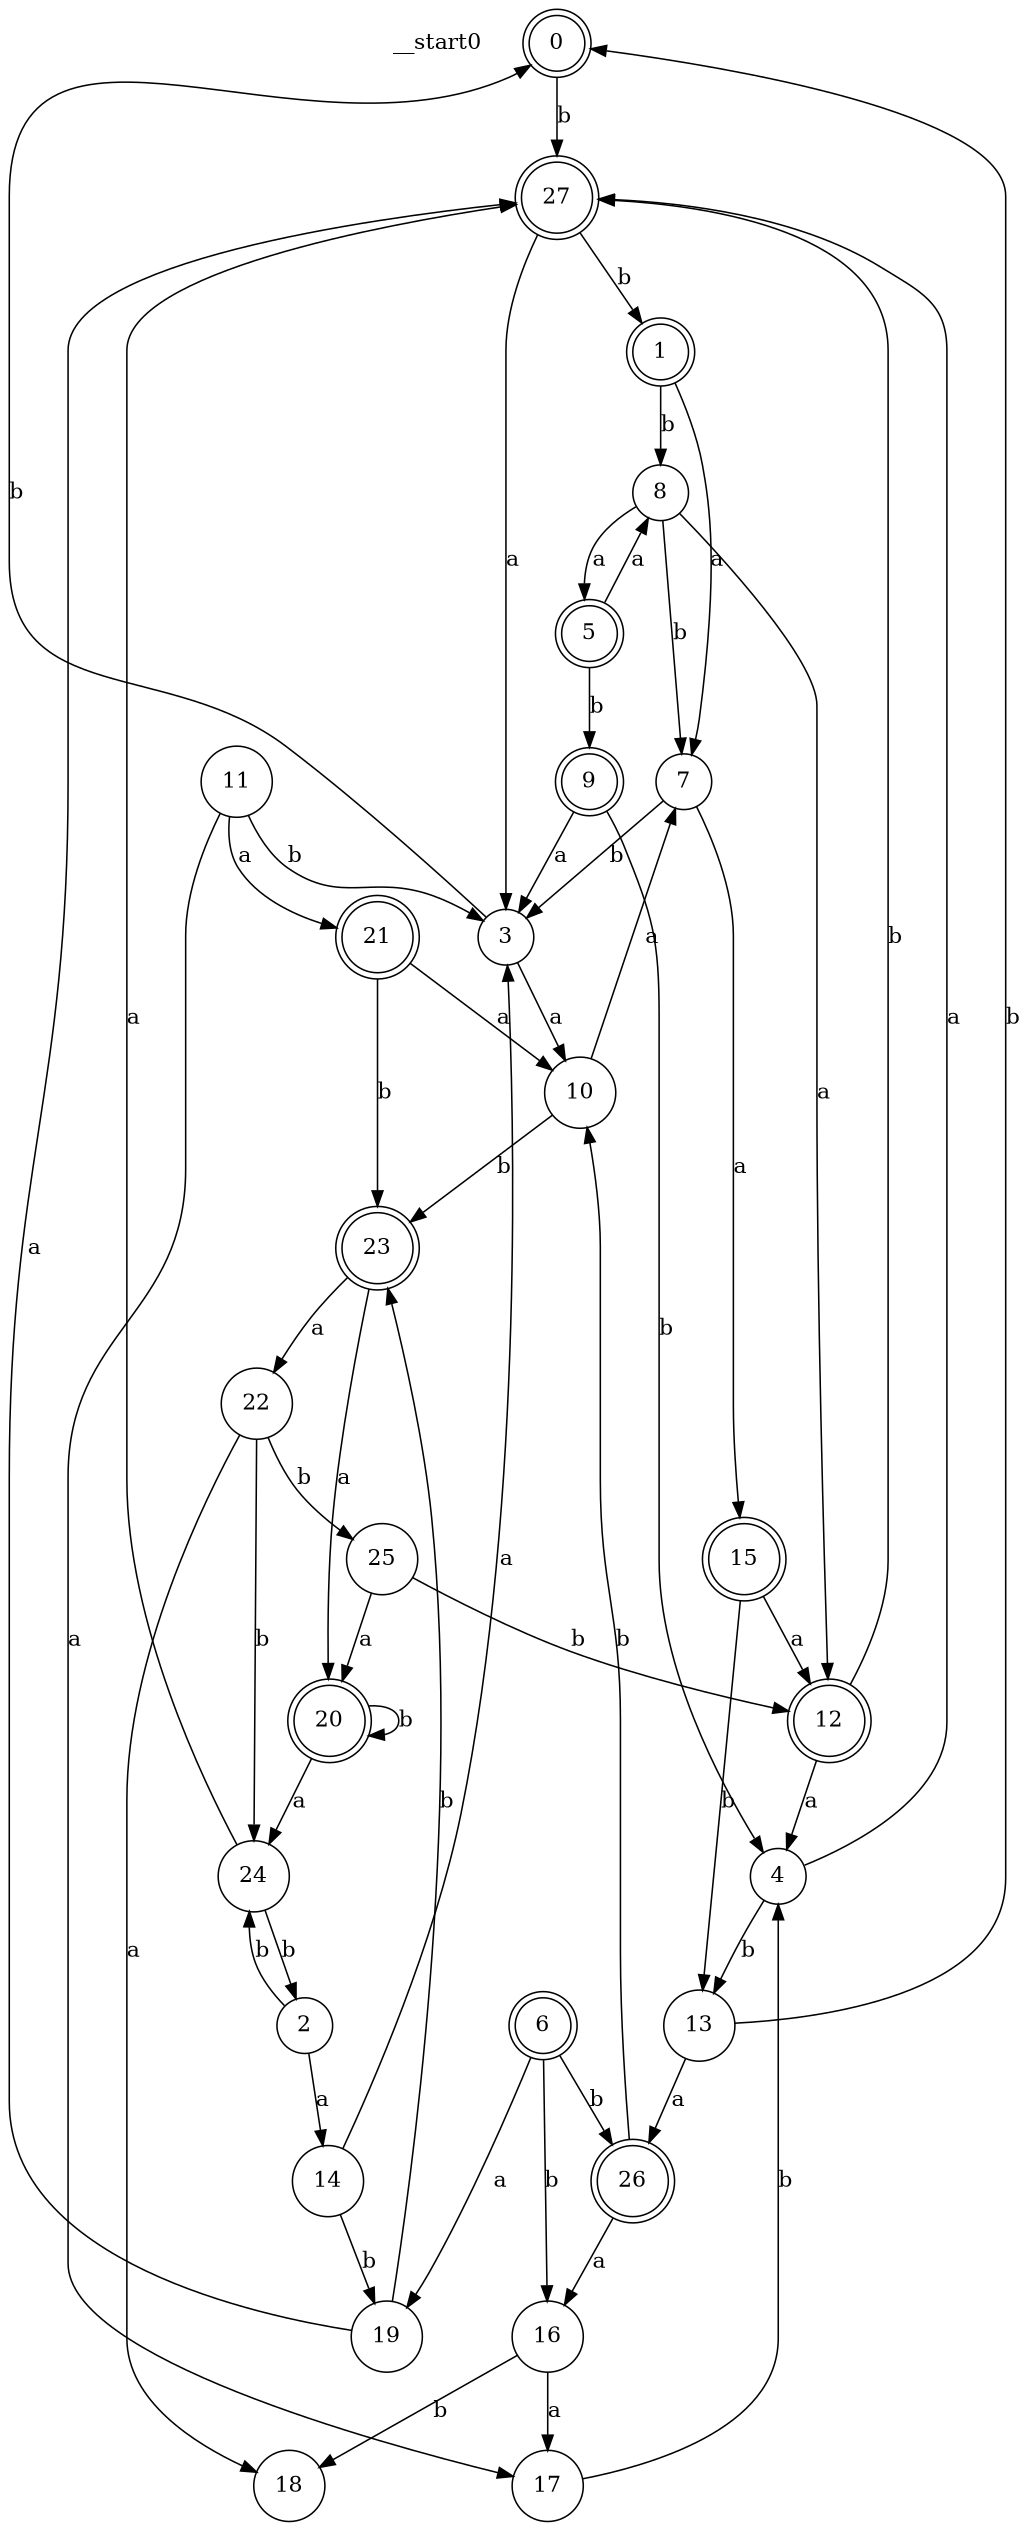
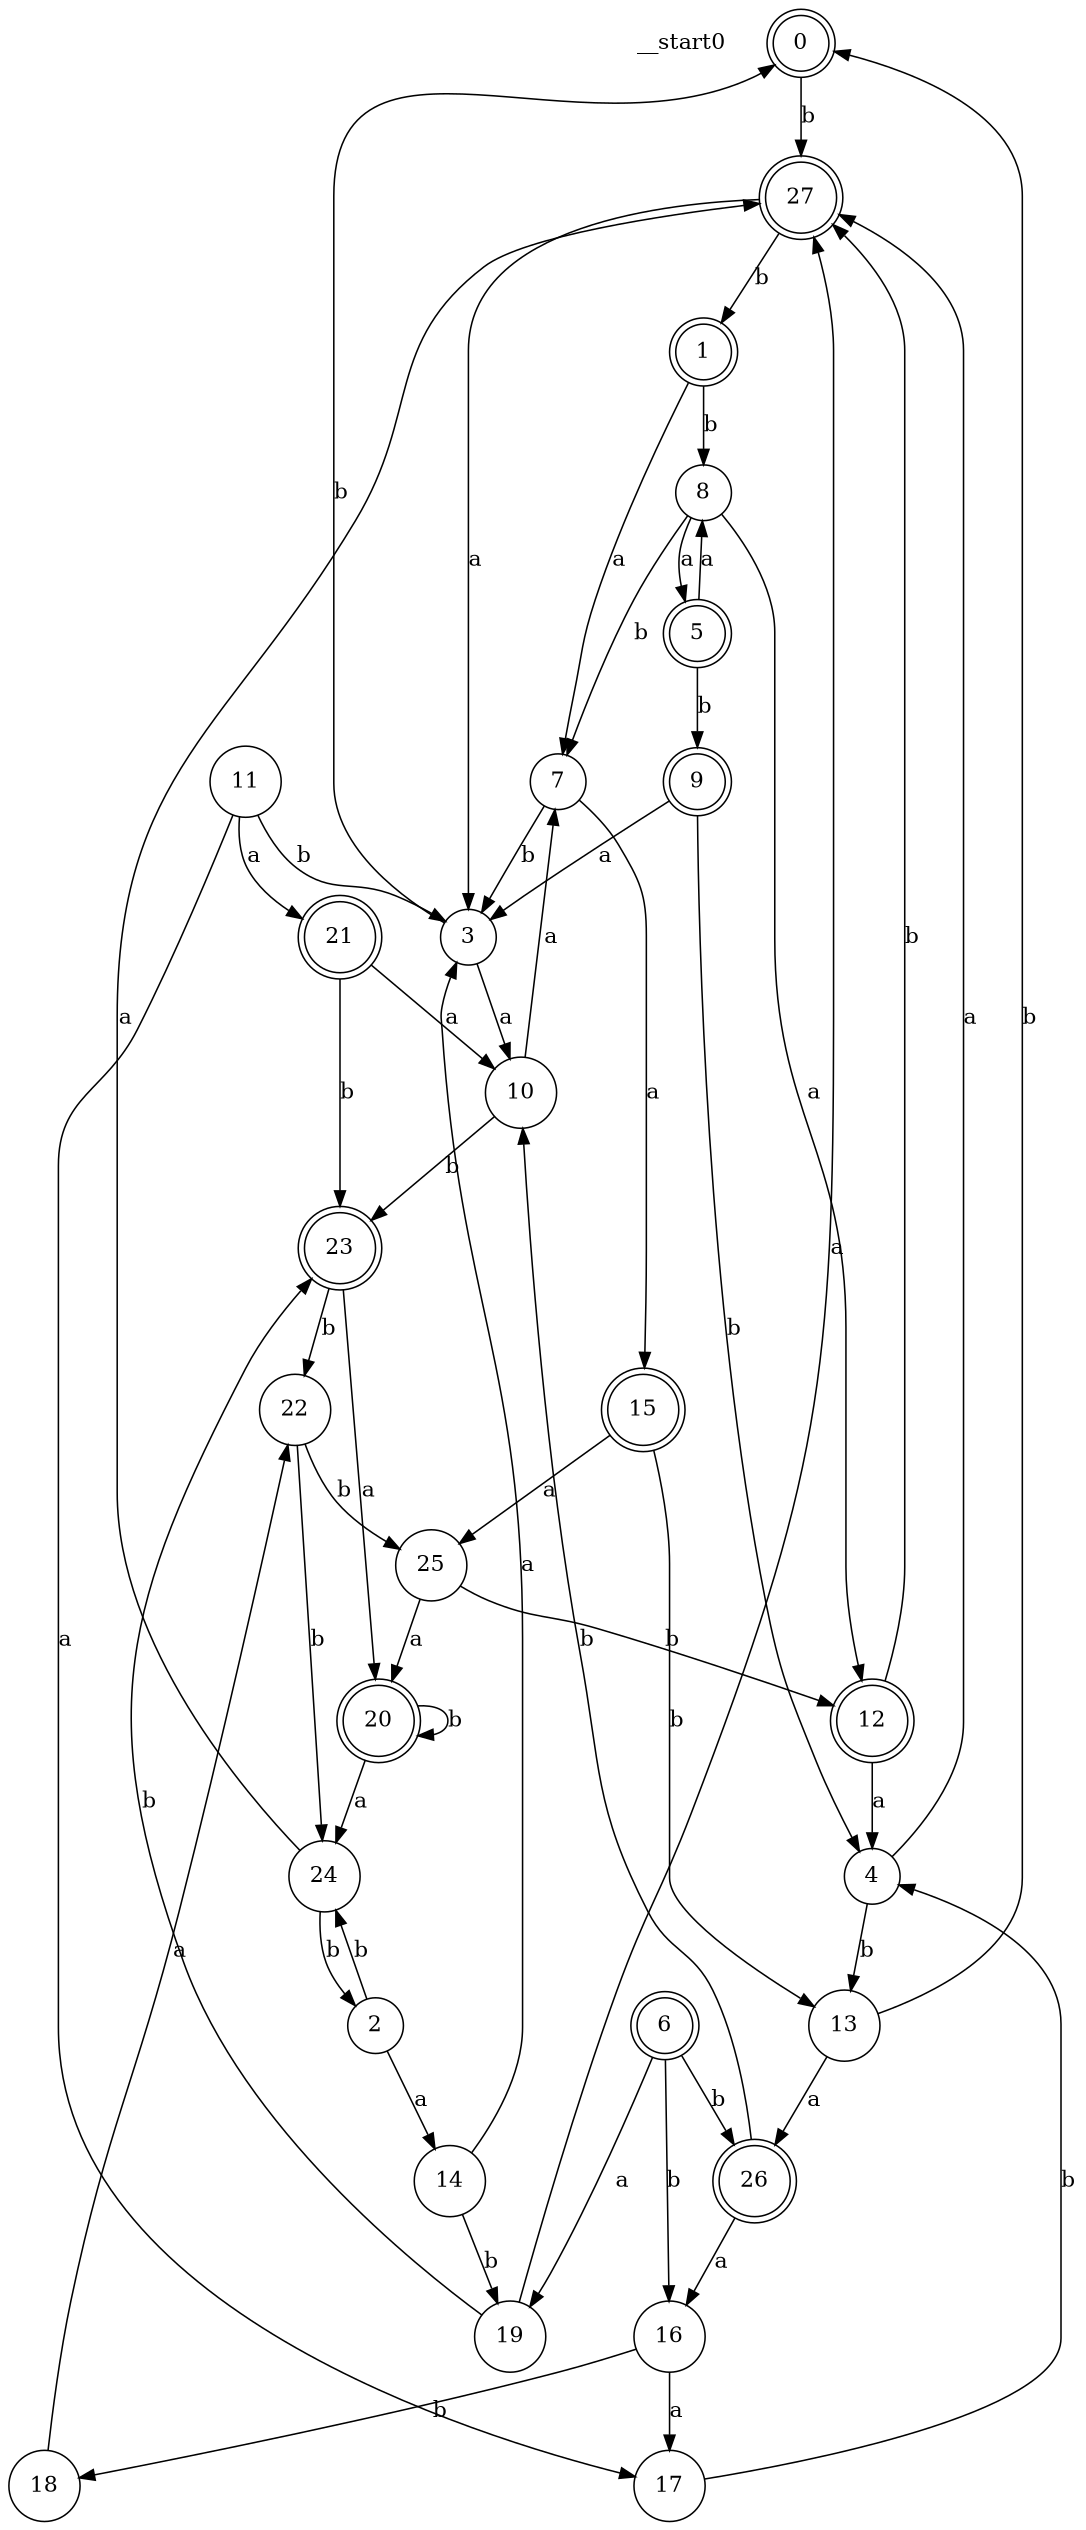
edge "23" -> "22": label "a" -> "b"
edge "15" -> "12": now "15" -> "25"
edge "22" -> "18": reversed
